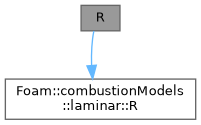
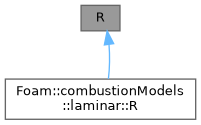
edge "R" -> "Foam::combustionModels ::laminar::R": reversed
